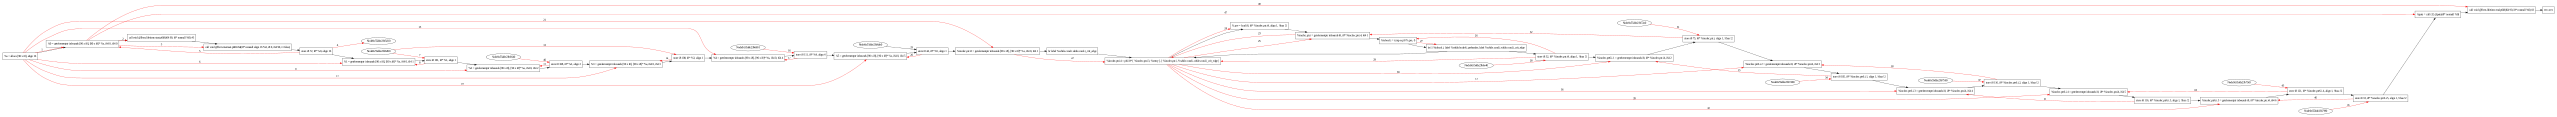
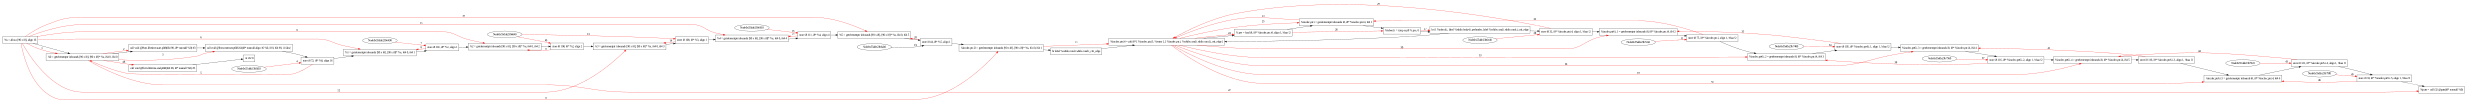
edge "%puts = call i32 @puts(i8* nonnull %0)" -> "call void @llvm.lifetime.end.p0i8(i64 90, i8* nonnull %0) #3": removed
edge "store i8 32, i8* %incdec.ptr.i4, align 1, !tbaa !2" -> "%tobool.i = icmp eq i8 %.pre, 0": now "%.pre = load i8, i8* %incdec.ptr.i4, align 1, !tbaa !2" -> "%tobool.i = icmp eq i8 %.pre, 0"
edge "store i8 72, i8* %0, align 16" -> "Node0x55dde23b5d10": reversed
edge "Node0x55dde23b6490" -> "store i8 108, i8* %3, align 1": now "Node0x55dde23b6640" -> "store i8 108, i8* %3, align 1"
